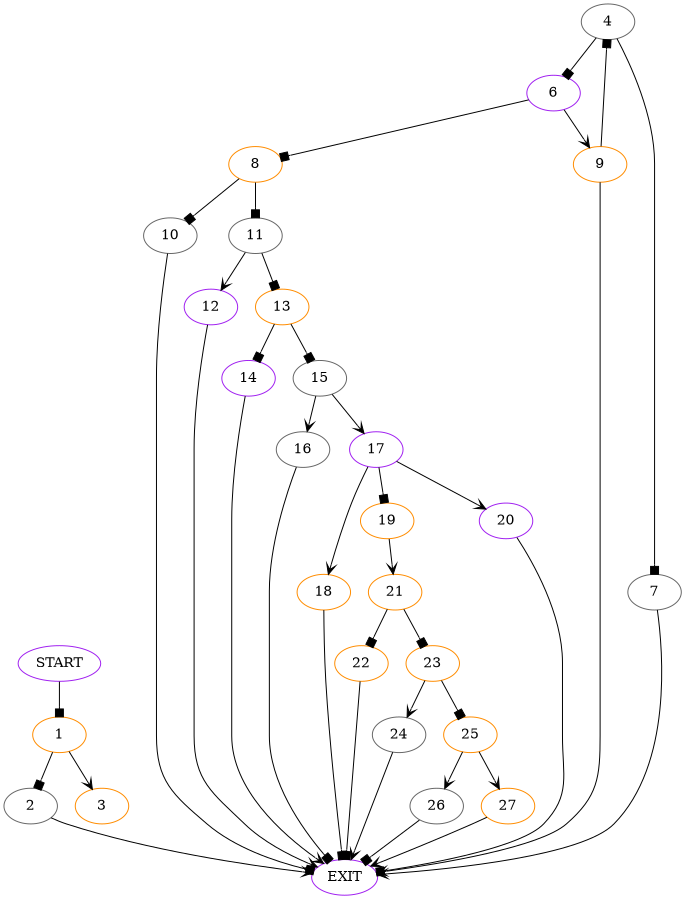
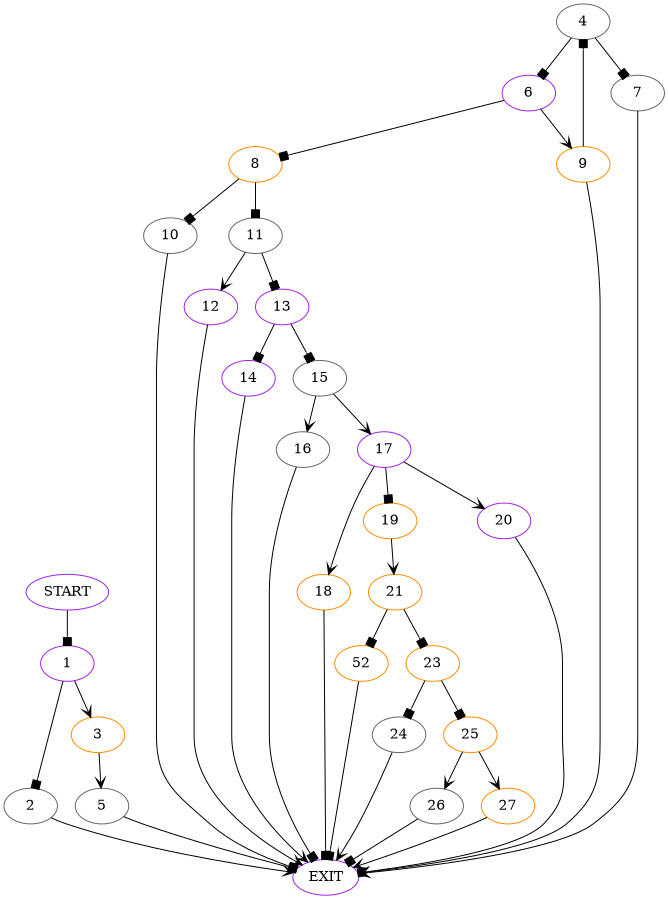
node "13": color darkorange -> purple
node "22": label "22" -> "52"
edge "23" -> "24": arrowhead vee -> box
node "1": color darkorange -> purple
node "5": added
